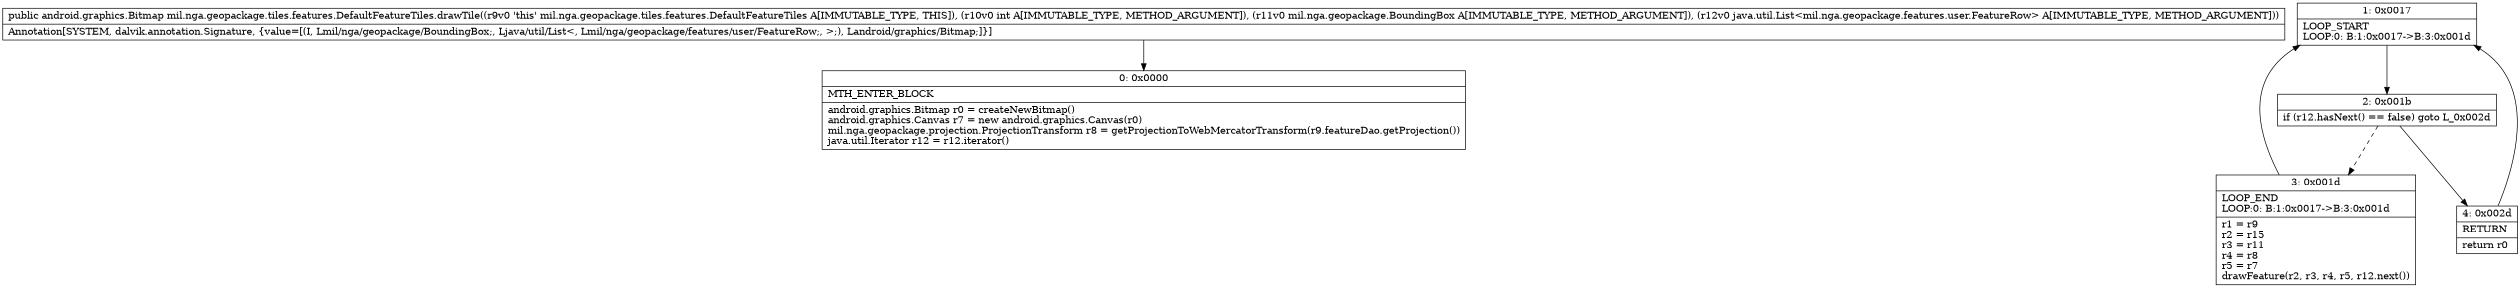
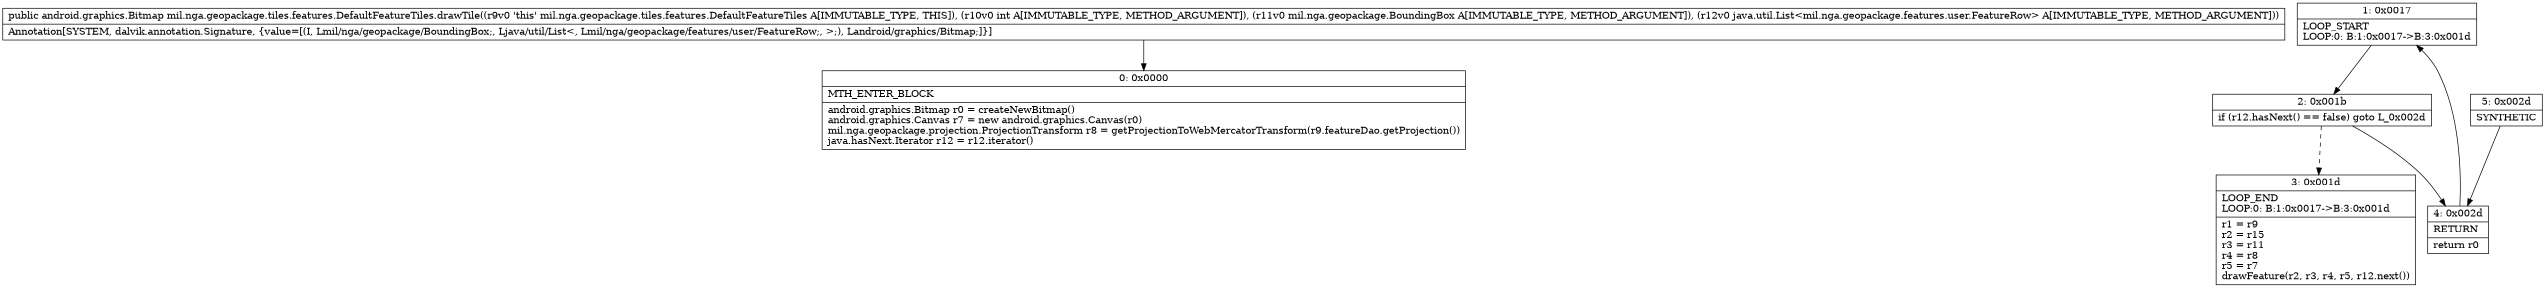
edge "3: 0x001d" -> "1: 0x0017": removed
node "5: 0x002d": added
node "0: 0x0000": text "java.util.Iterator r12 = r12.iterator()" -> "java.hasNext.Iterator r12 = r12.iterator()"
